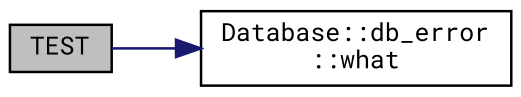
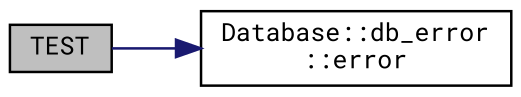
node "Database::db_error ::what": label "Database::db_error ::what" -> "Database::db_error ::error"
